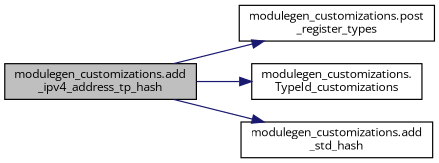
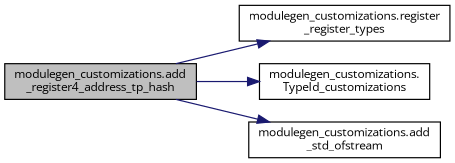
node "modulegen_customizations.post _register_types": label "modulegen_customizations.post _register_types" -> "modulegen_customizations.register _register_types"
node "modulegen_customizations.add _ipv4_address_tp_hash": label "modulegen_customizations.add _ipv4_address_tp_hash" -> "modulegen_customizations.add _register4_address_tp_hash"
node "modulegen_customizations.add _std_hash": label "modulegen_customizations.add _std_hash" -> "modulegen_customizations.add _std_ofstream"
